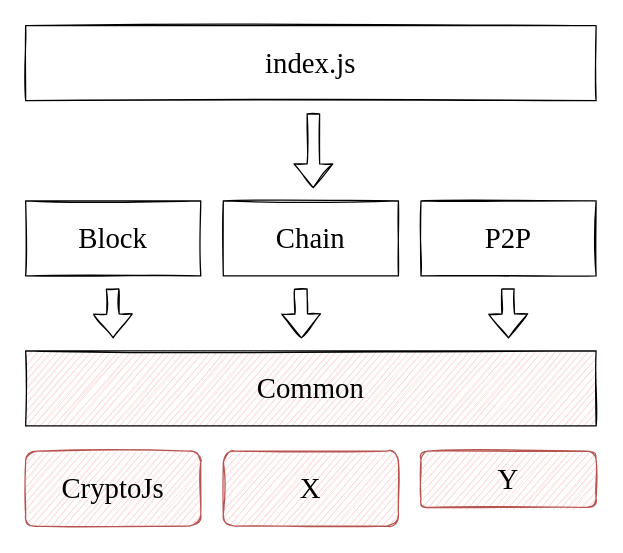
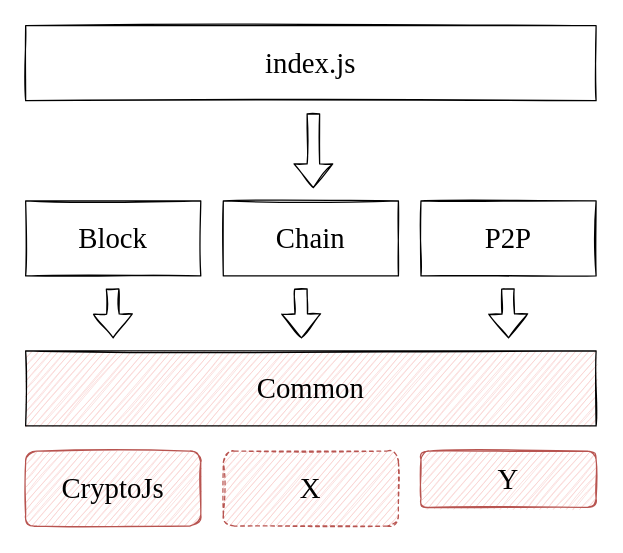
node "X": style solid -> dashed
